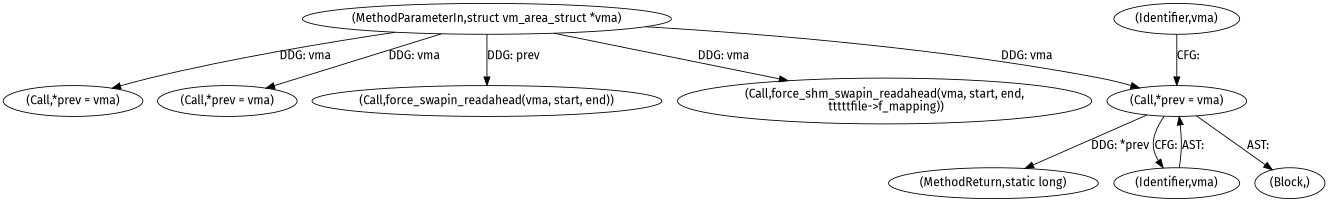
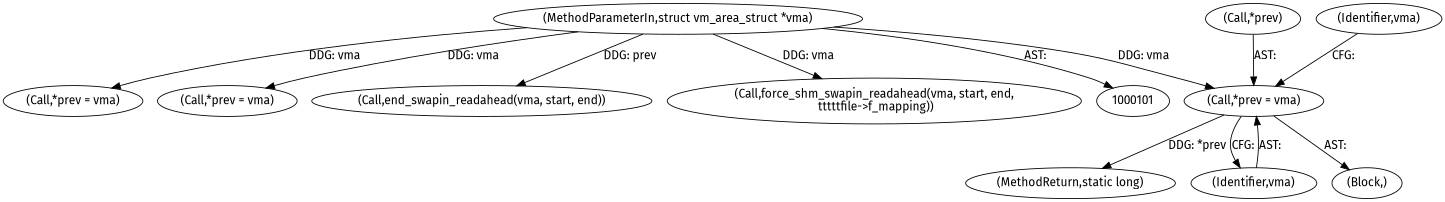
node "(Call,*prev)": added
node "(Call,force_swapin_readahead(vma, start, end))": label "(Call,force_swapin_readahead(vma, start, end))" -> "(Call,end_swapin_readahead(vma, start, end))"
node "1000101": added
